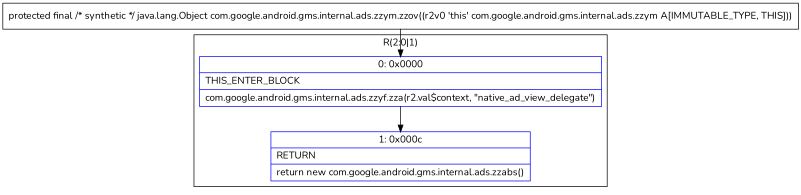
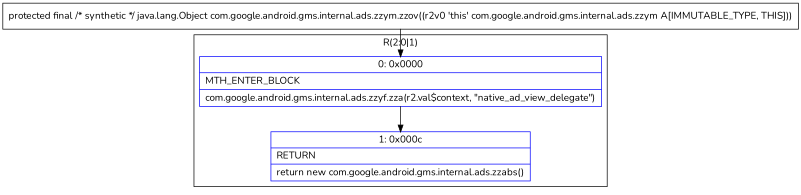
node "0: 0x0000": text "THIS_ENTER_BLOCK" -> "MTH_ENTER_BLOCK"
